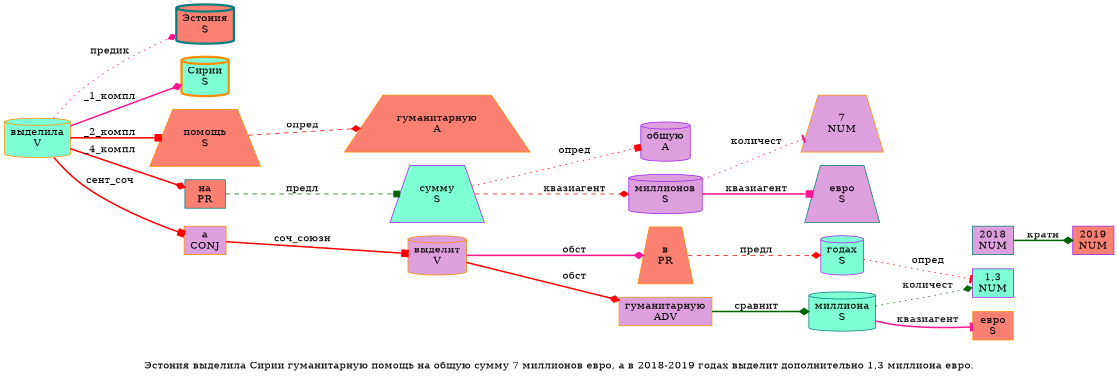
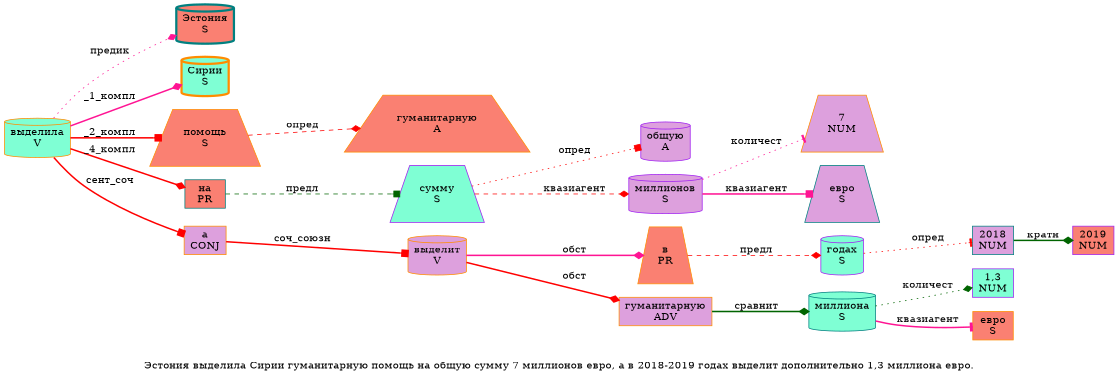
edge "годах S" -> "1,3 NUM": now "годах S" -> "2018 NUM"
